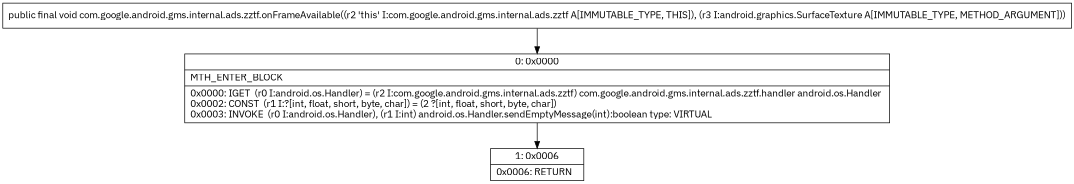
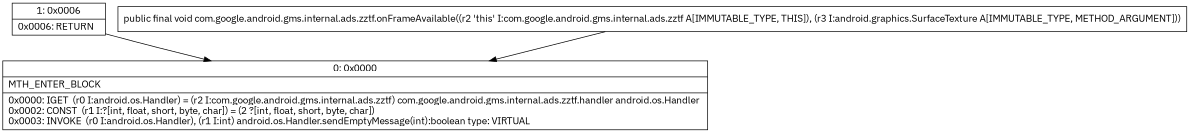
edge "0: 0x0000" -> "1: 0x0006": reversed
